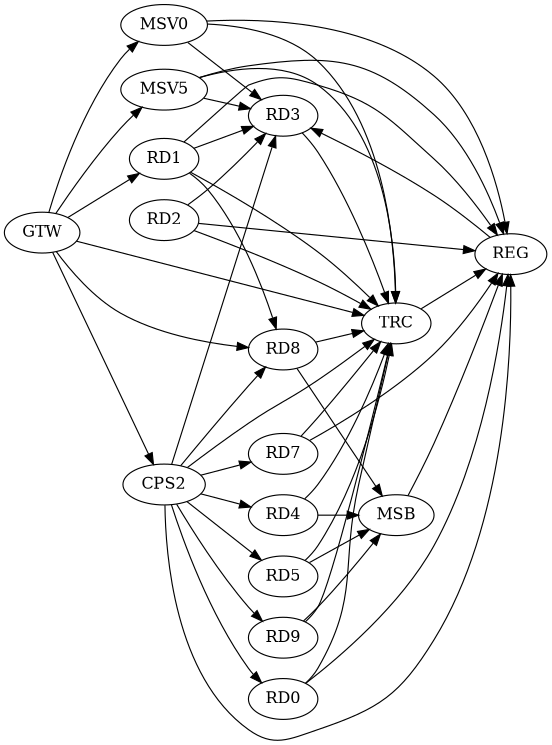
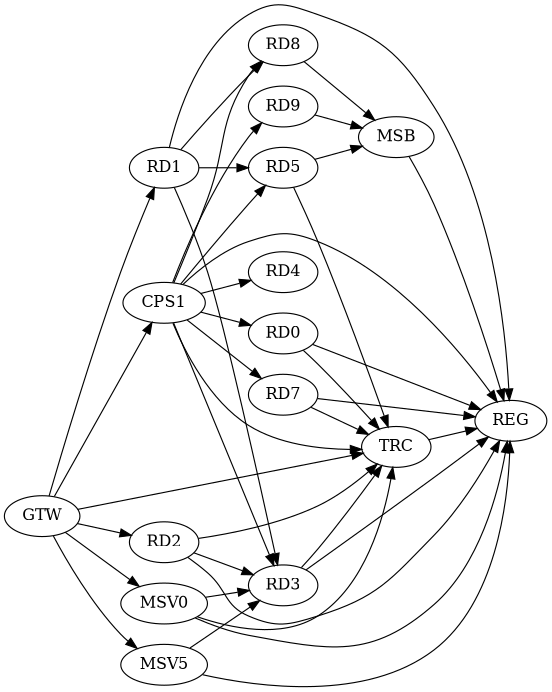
edge "MSV5" -> "TRC": removed
edge "REG" -> "RD3": reversed
edge "RD1" -> "TRC": now "RD1" -> "RD5"
edge "GTW" -> "RD8": now "GTW" -> "RD2"
edge "RD8" -> "TRC": removed
edge "RD4" -> "TRC": removed
node "CPS2": label "CPS2" -> "CPS1"
edge "RD4" -> "MSB": removed
edge "RD9" -> "TRC": removed
